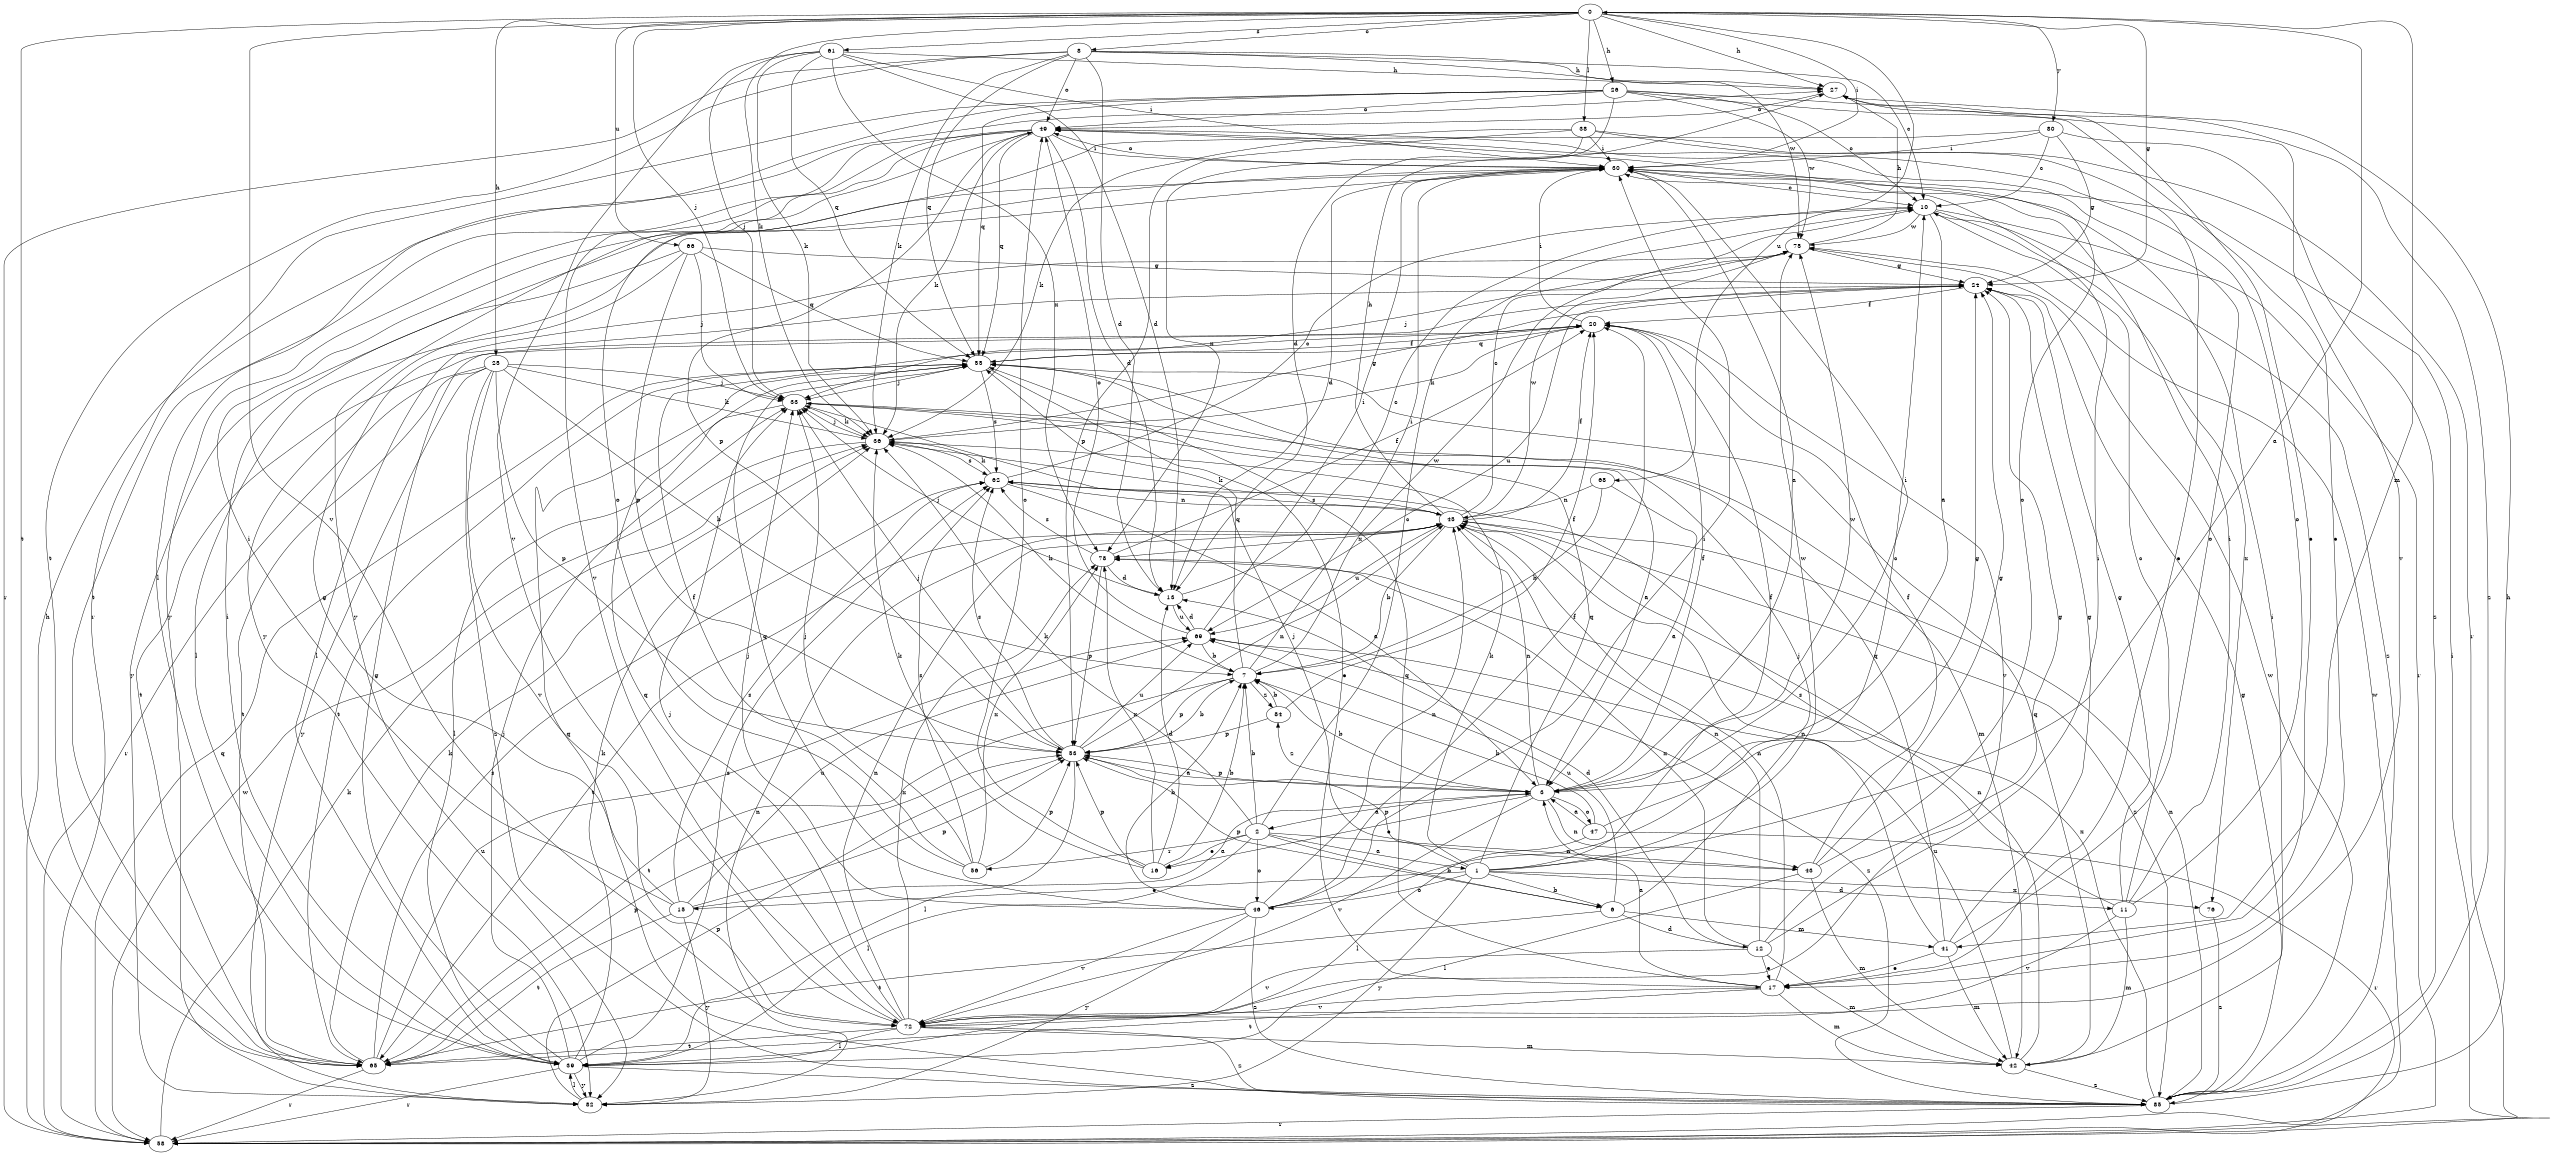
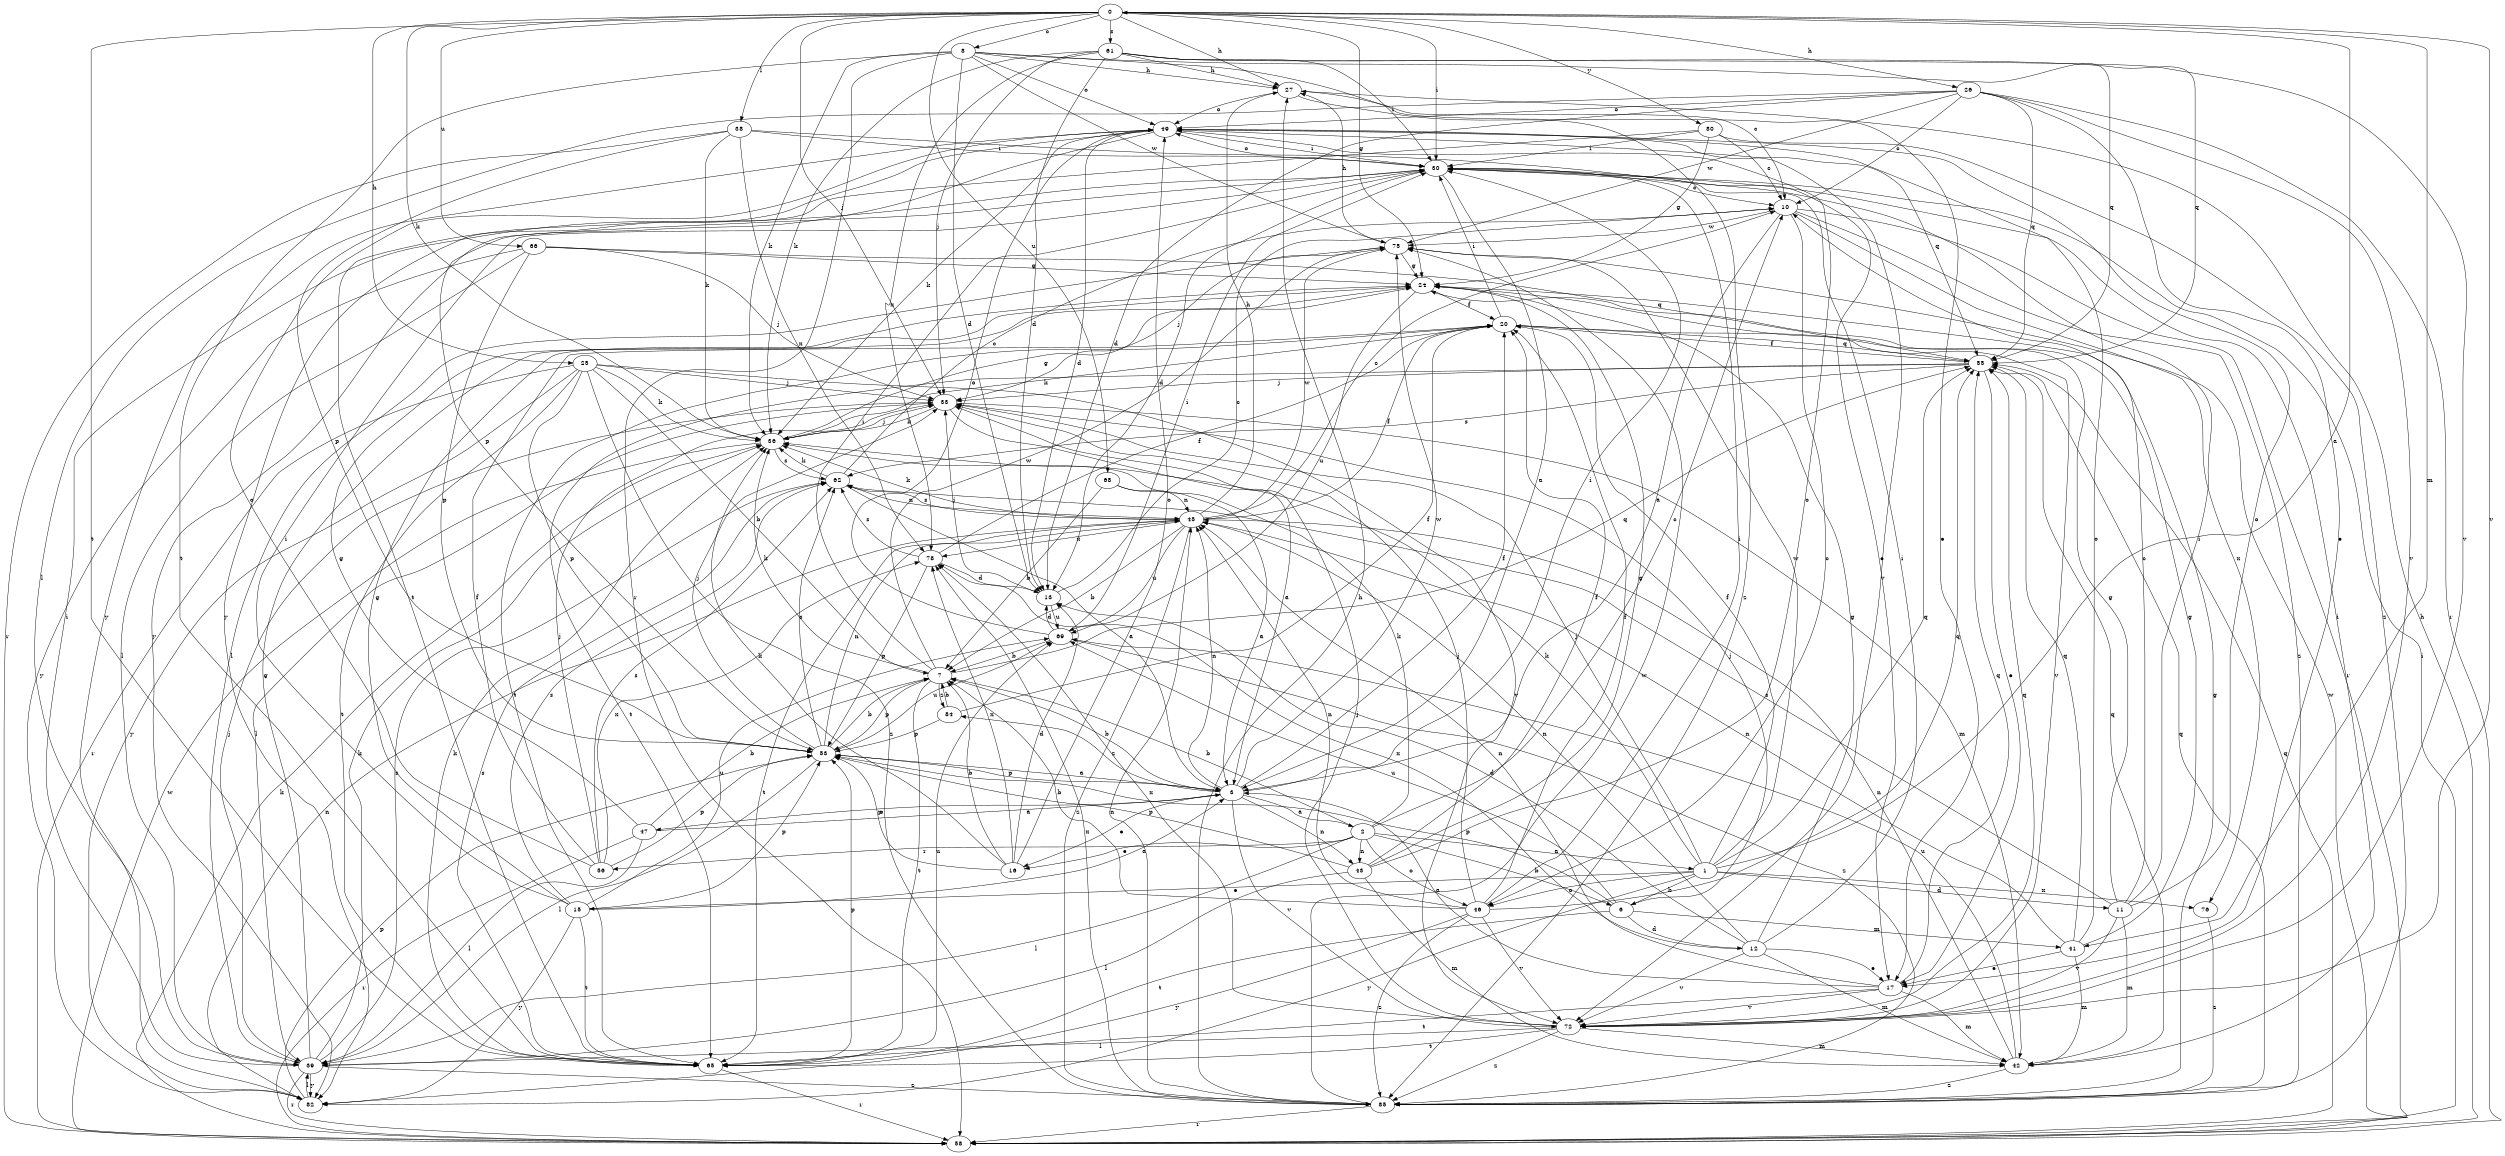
edge "72" -> "45": removed, label "n"
edge "46" -> "10": reversed
